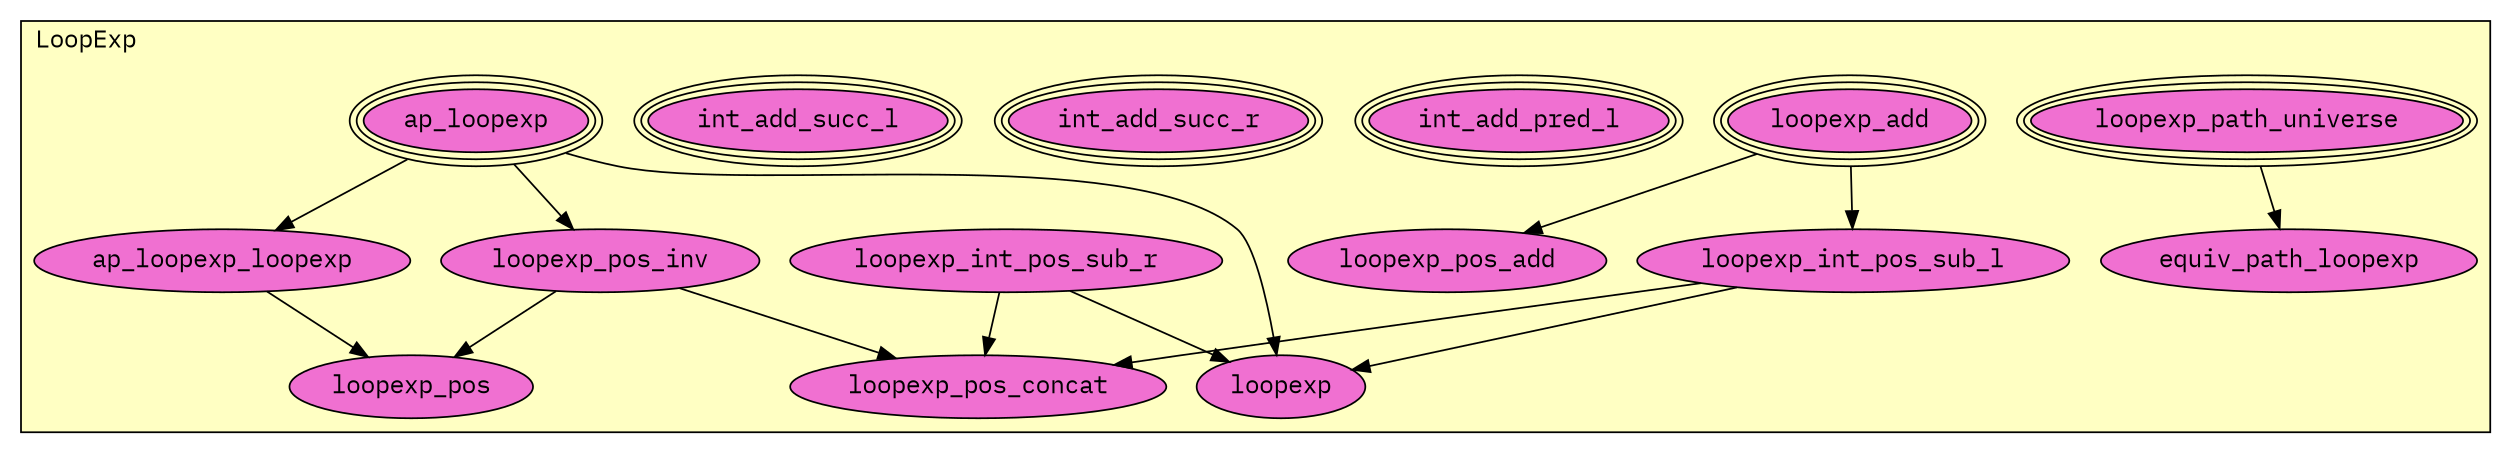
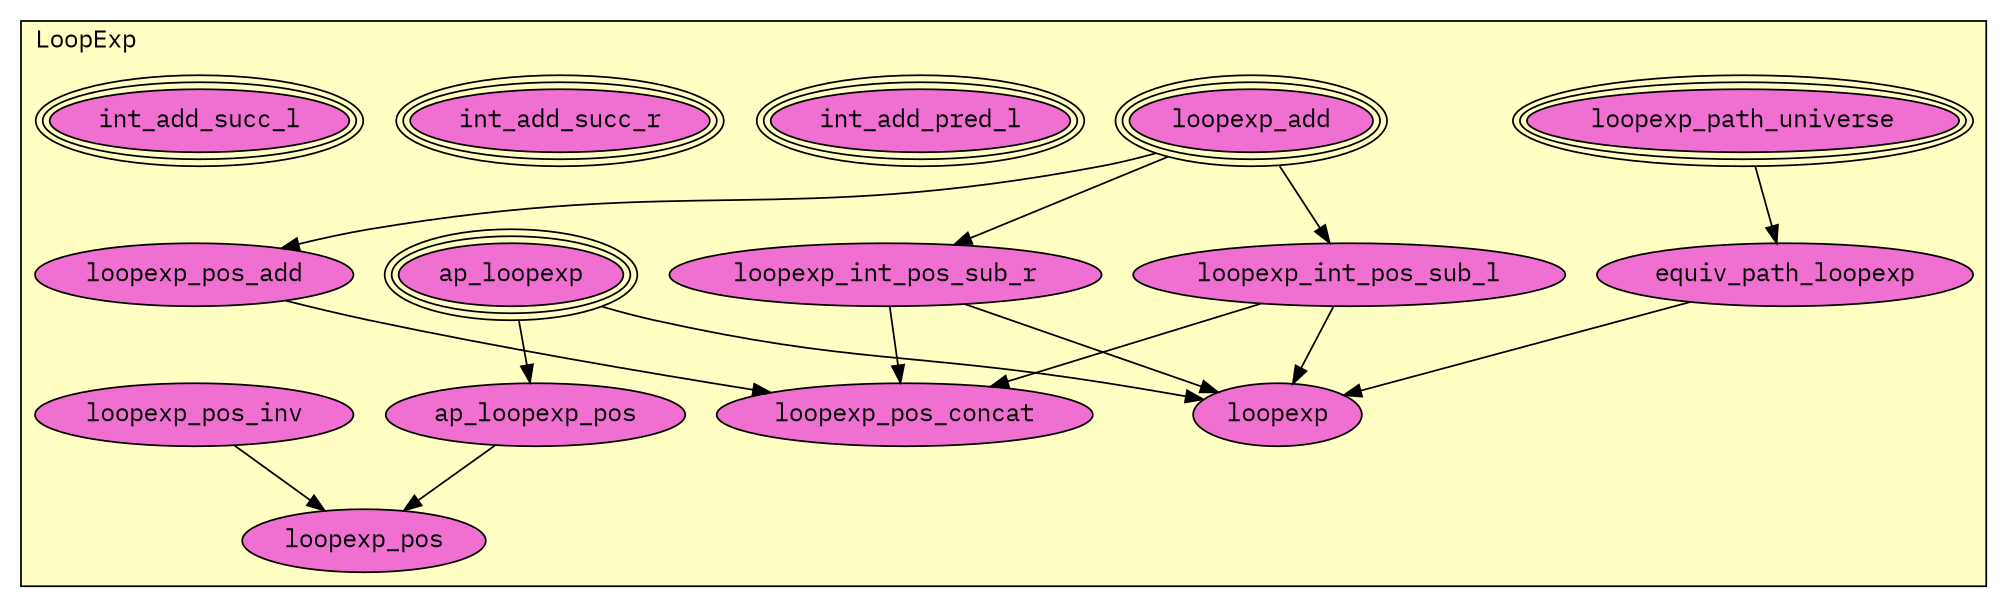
edge "ap_loopexp" -> "loopexp_pos_inv": removed
edge "loopexp_add" -> "loopexp_int_pos_sub_r": added
node "ap_loopexp_loopexp": label "ap_loopexp_loopexp" -> "ap_loopexp_pos"
edge "loopexp_pos_inv" -> "loopexp_pos_concat": now "loopexp_pos_add" -> "loopexp_pos_concat"
edge "equiv_path_loopexp" -> "loopexp": added
